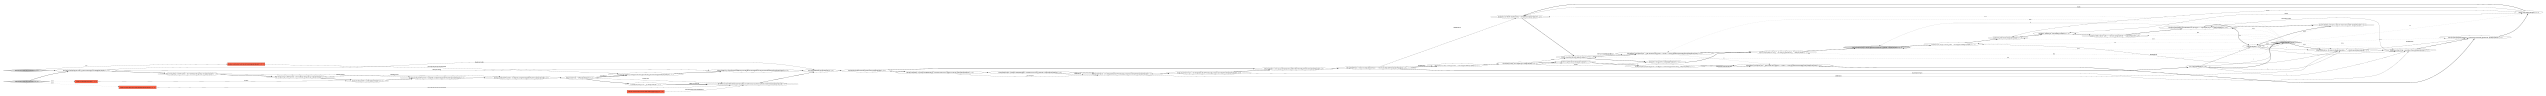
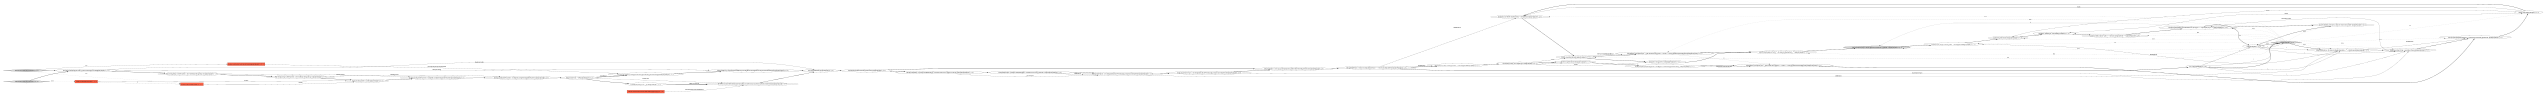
node "boolean useJdbc@@@2@@@['0', '0', '1']": added
node "boolean useSchemaFromCommitMetadata@@@2@@@['1', '0', '0']": removed
